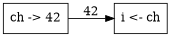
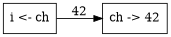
edge "ch -> 42" -> "i <- ch": reversed
